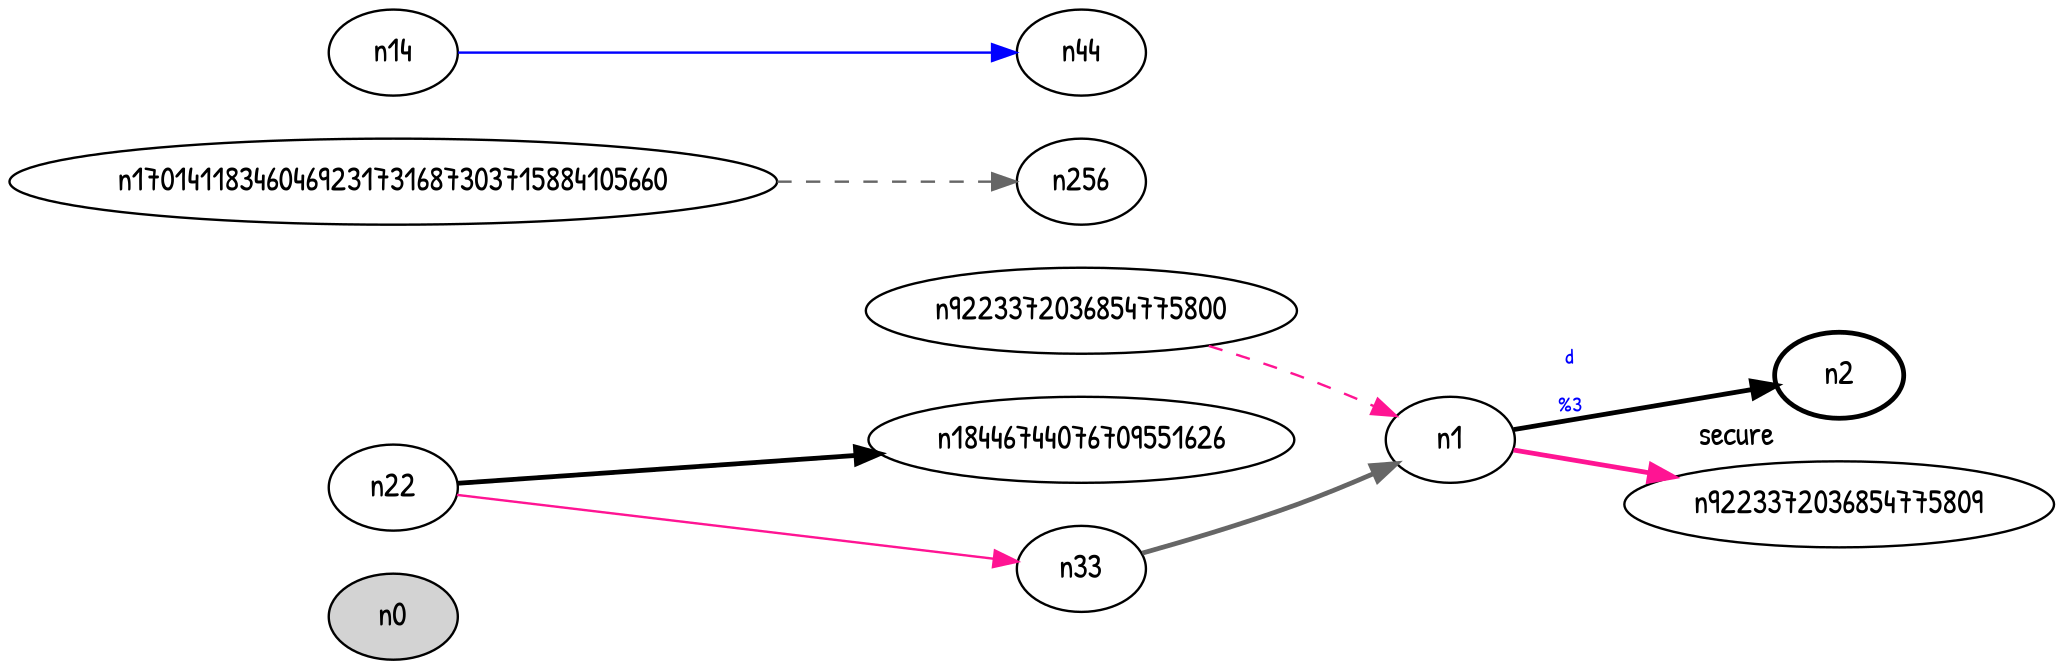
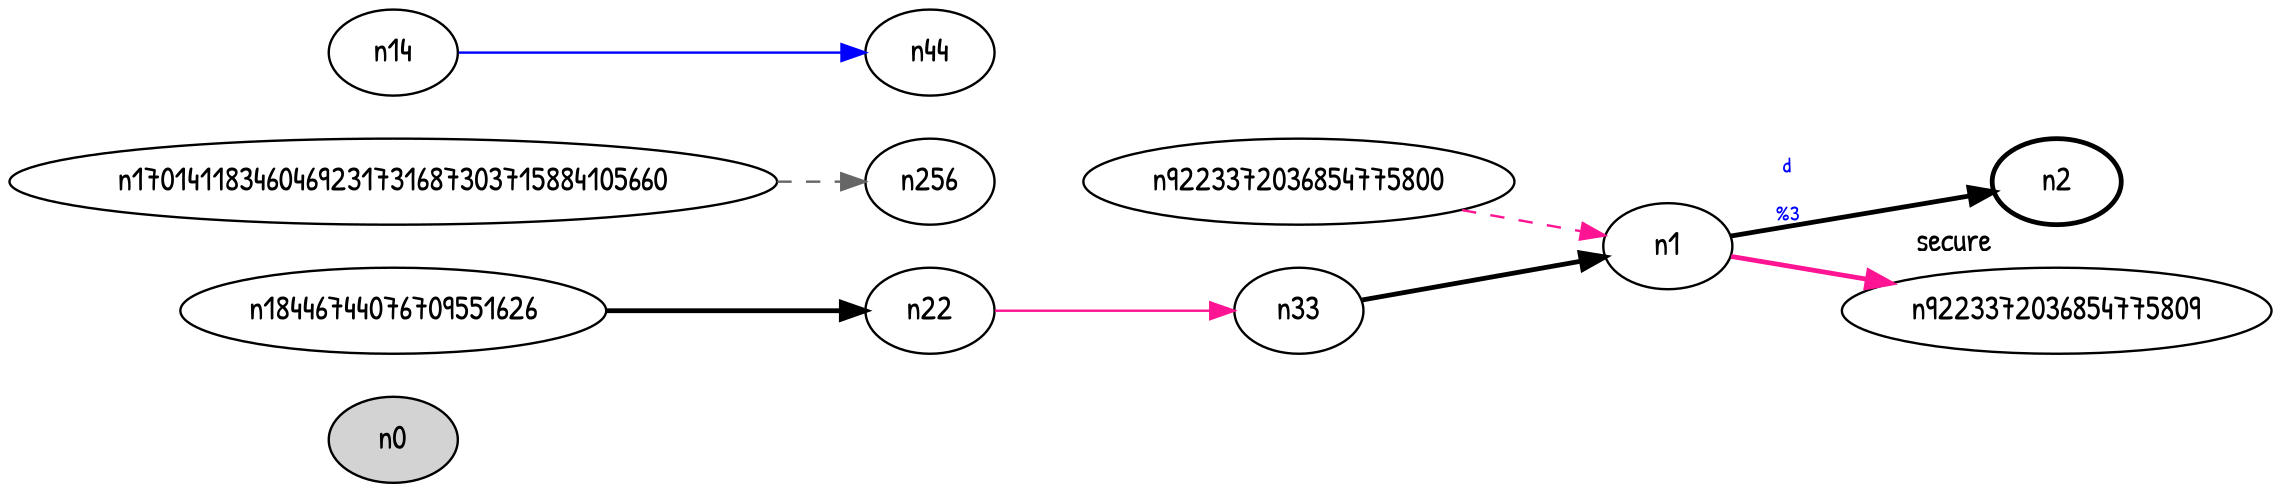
edge "n22" -> "n18446744076709551626": reversed
edge "n33" -> "n1": color gray40 -> black
